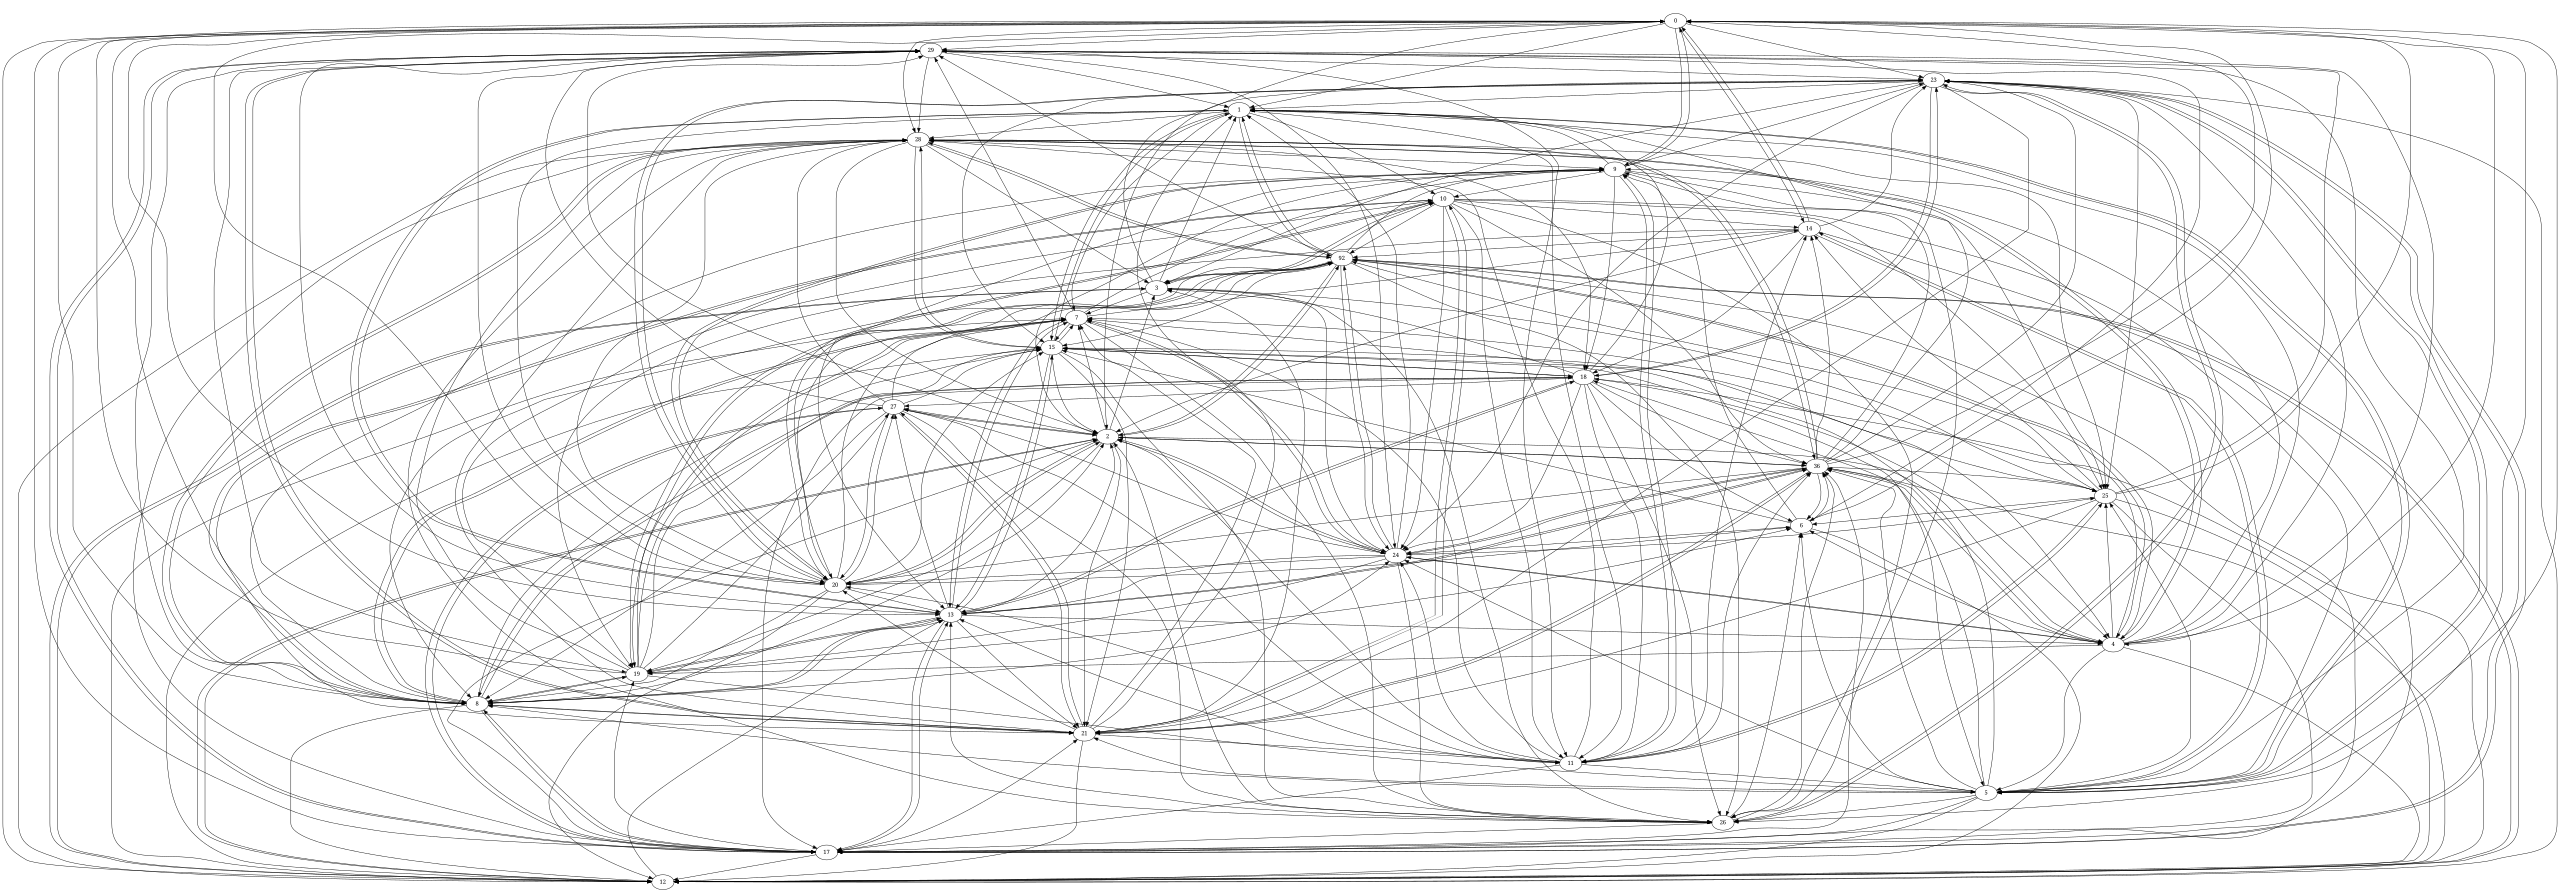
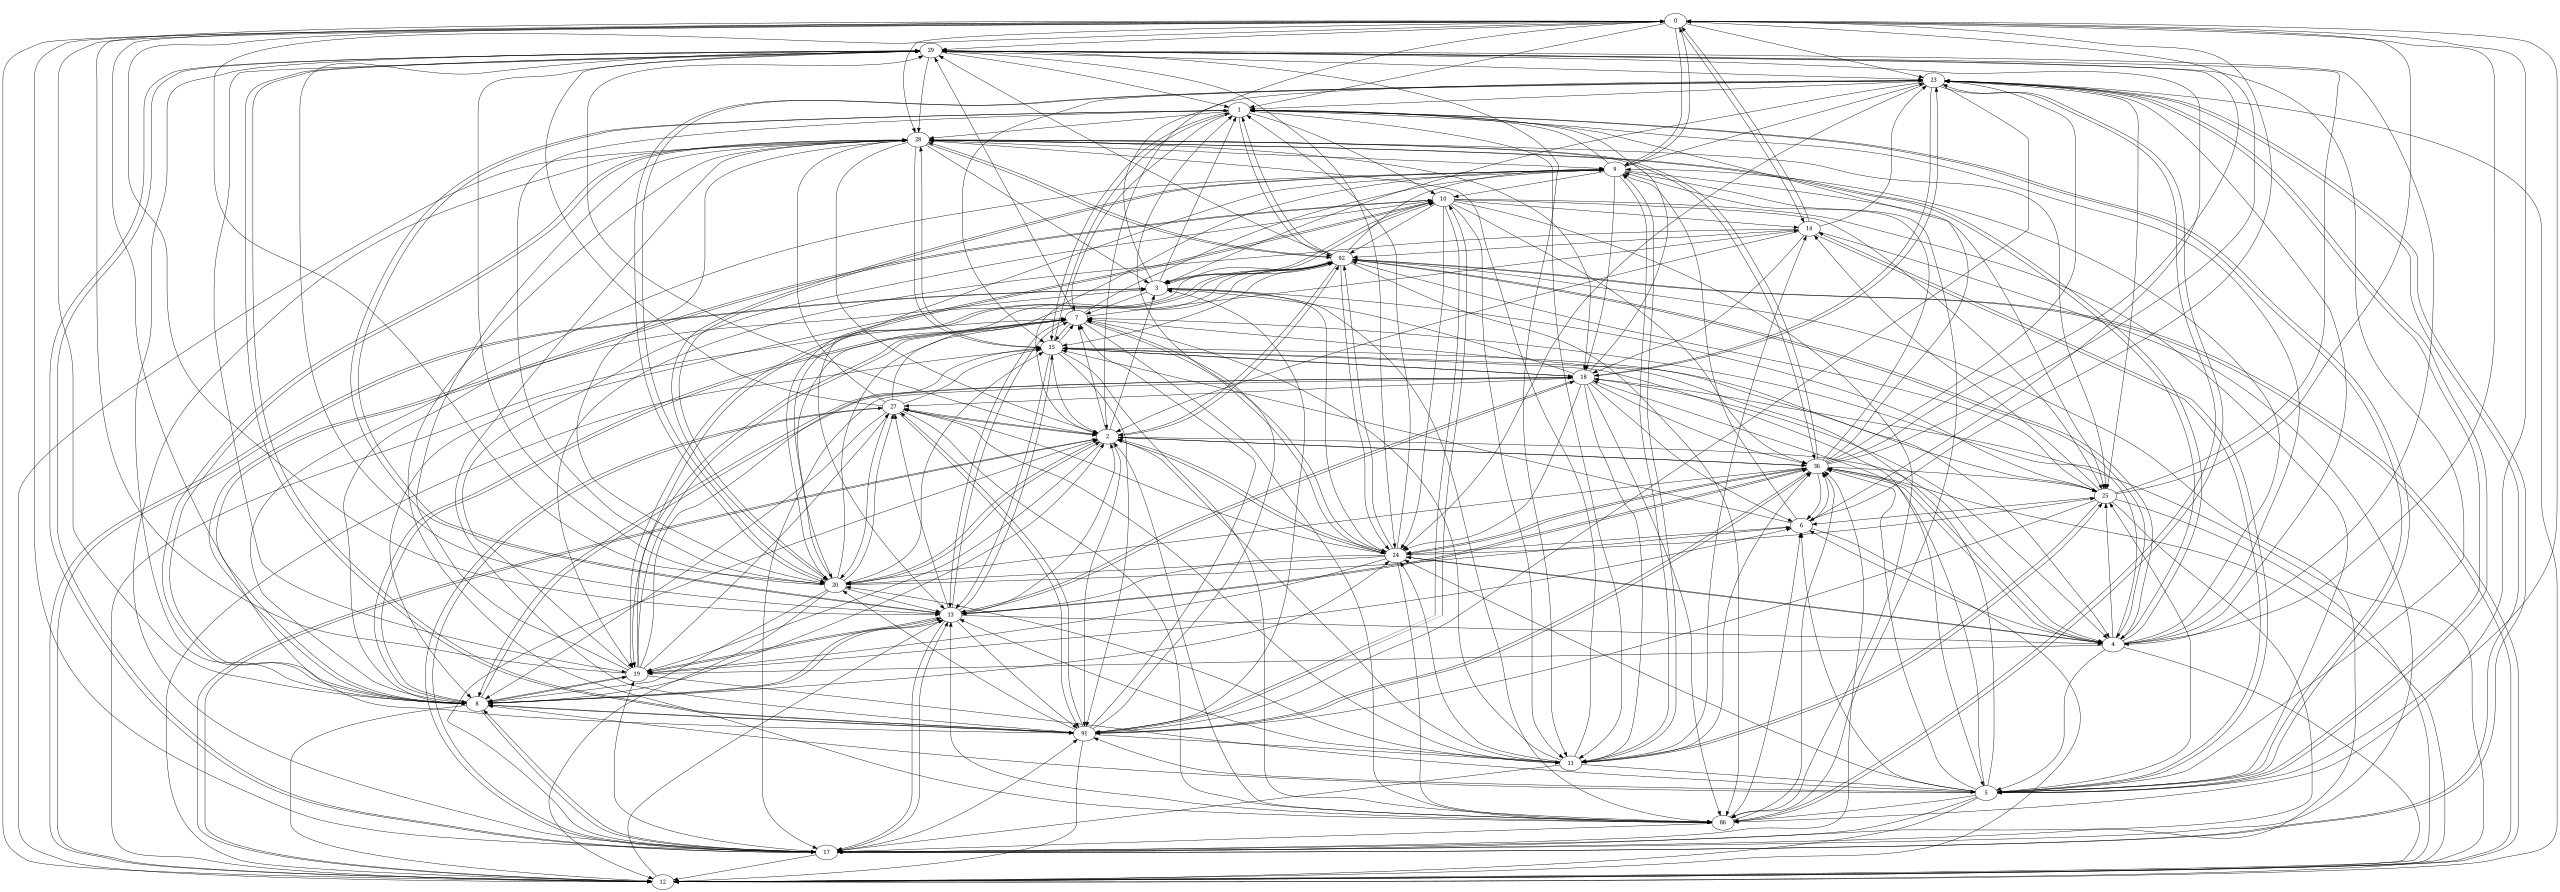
edge "36" -> "14": now "36" -> "29"
edge "8" -> "15": now "8" -> "3"
node "21": label "21" -> "91"
node "26": label "26" -> "86"
